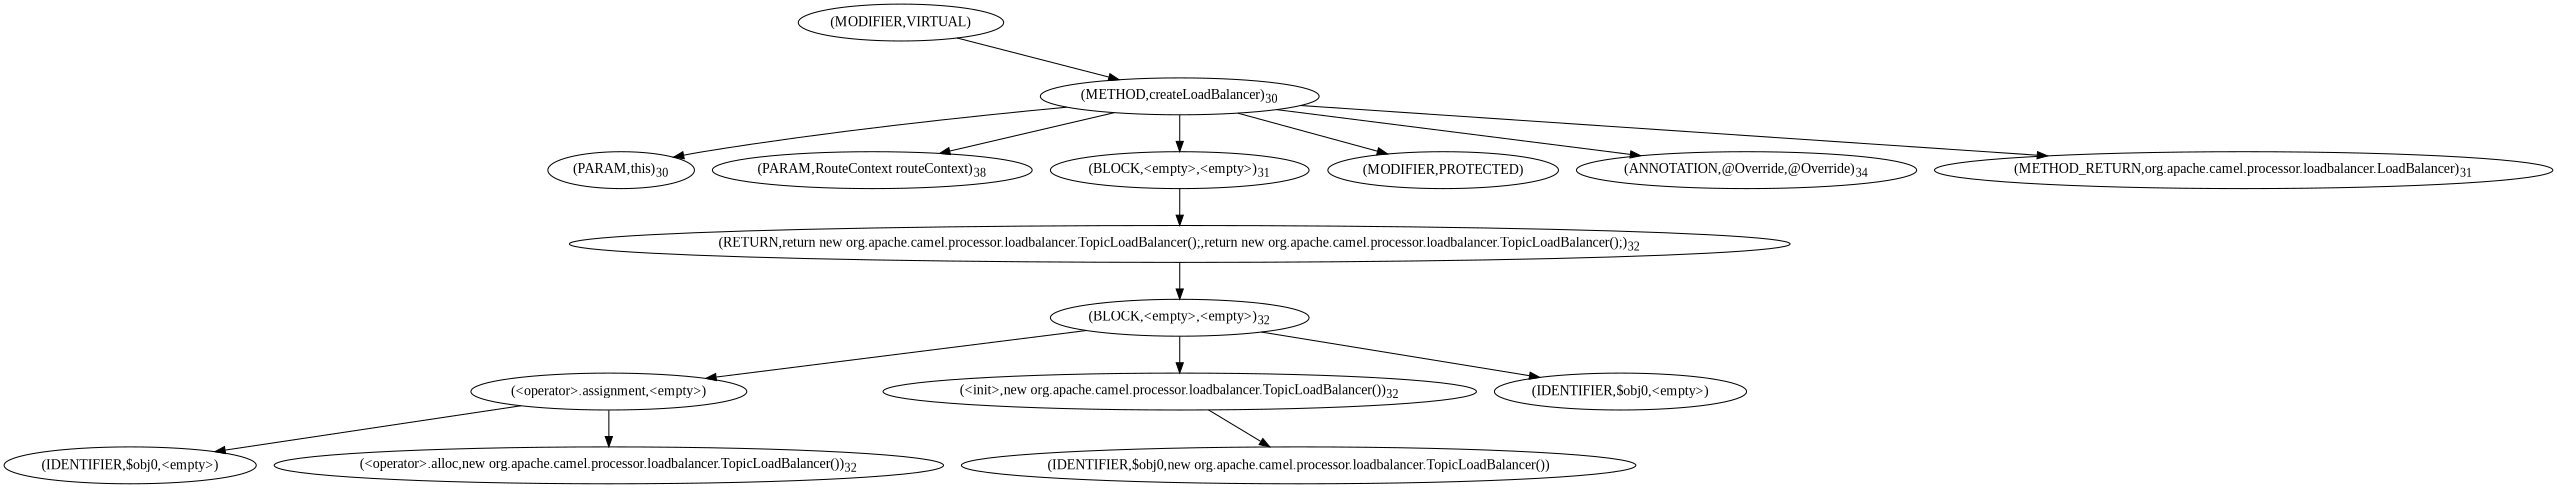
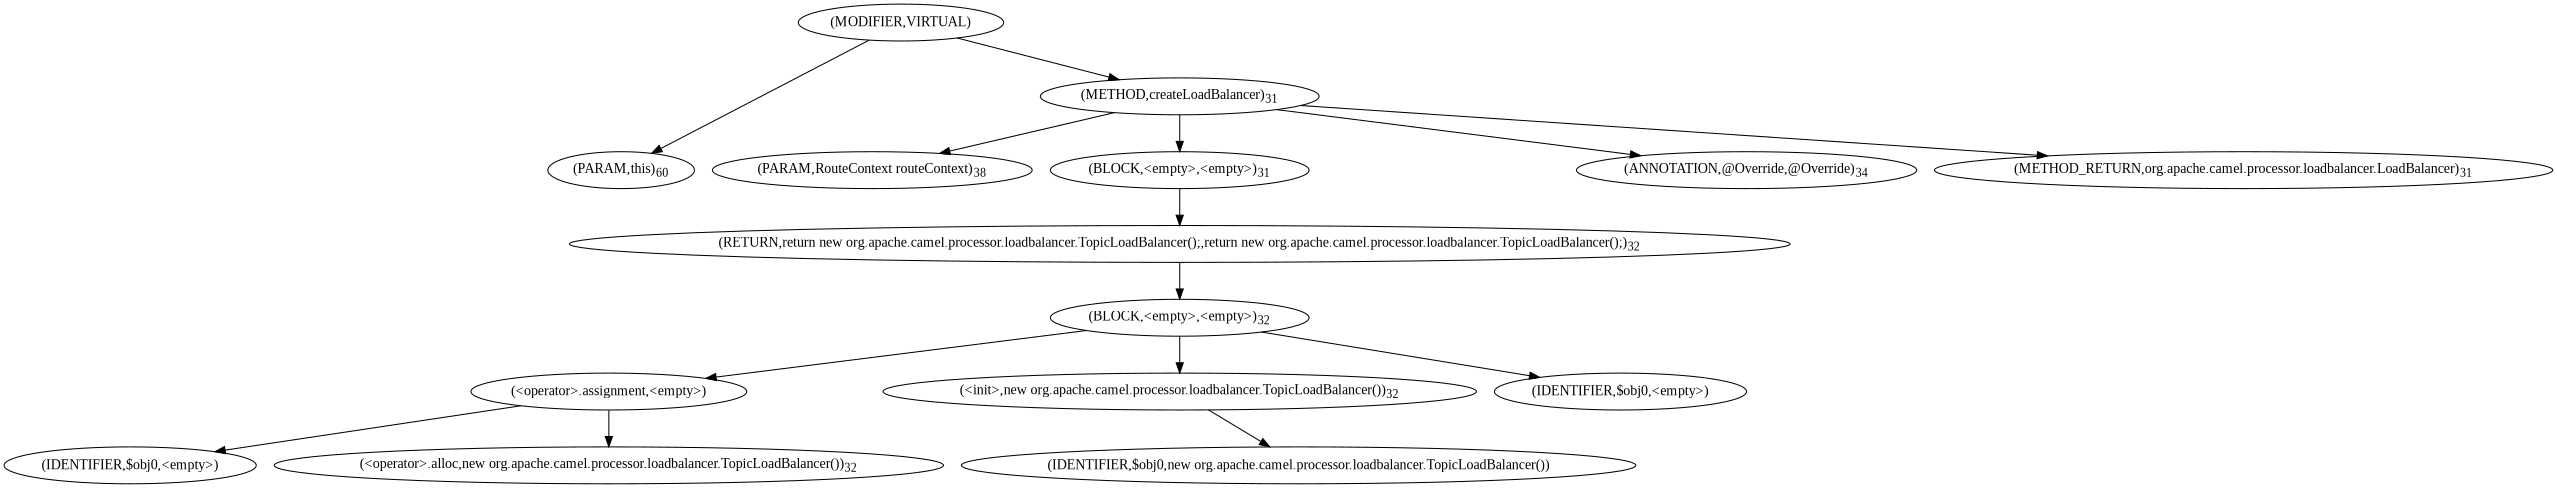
node "(METHOD,createLoadBalancer)": text "30" -> "31"
edge "(METHOD,createLoadBalancer)" -> "(PARAM,this)": now "(MODIFIER,VIRTUAL)" -> "(PARAM,this)"
node "(PARAM,this)": text "30" -> "60"
node "(MODIFIER,PROTECTED)": removed
